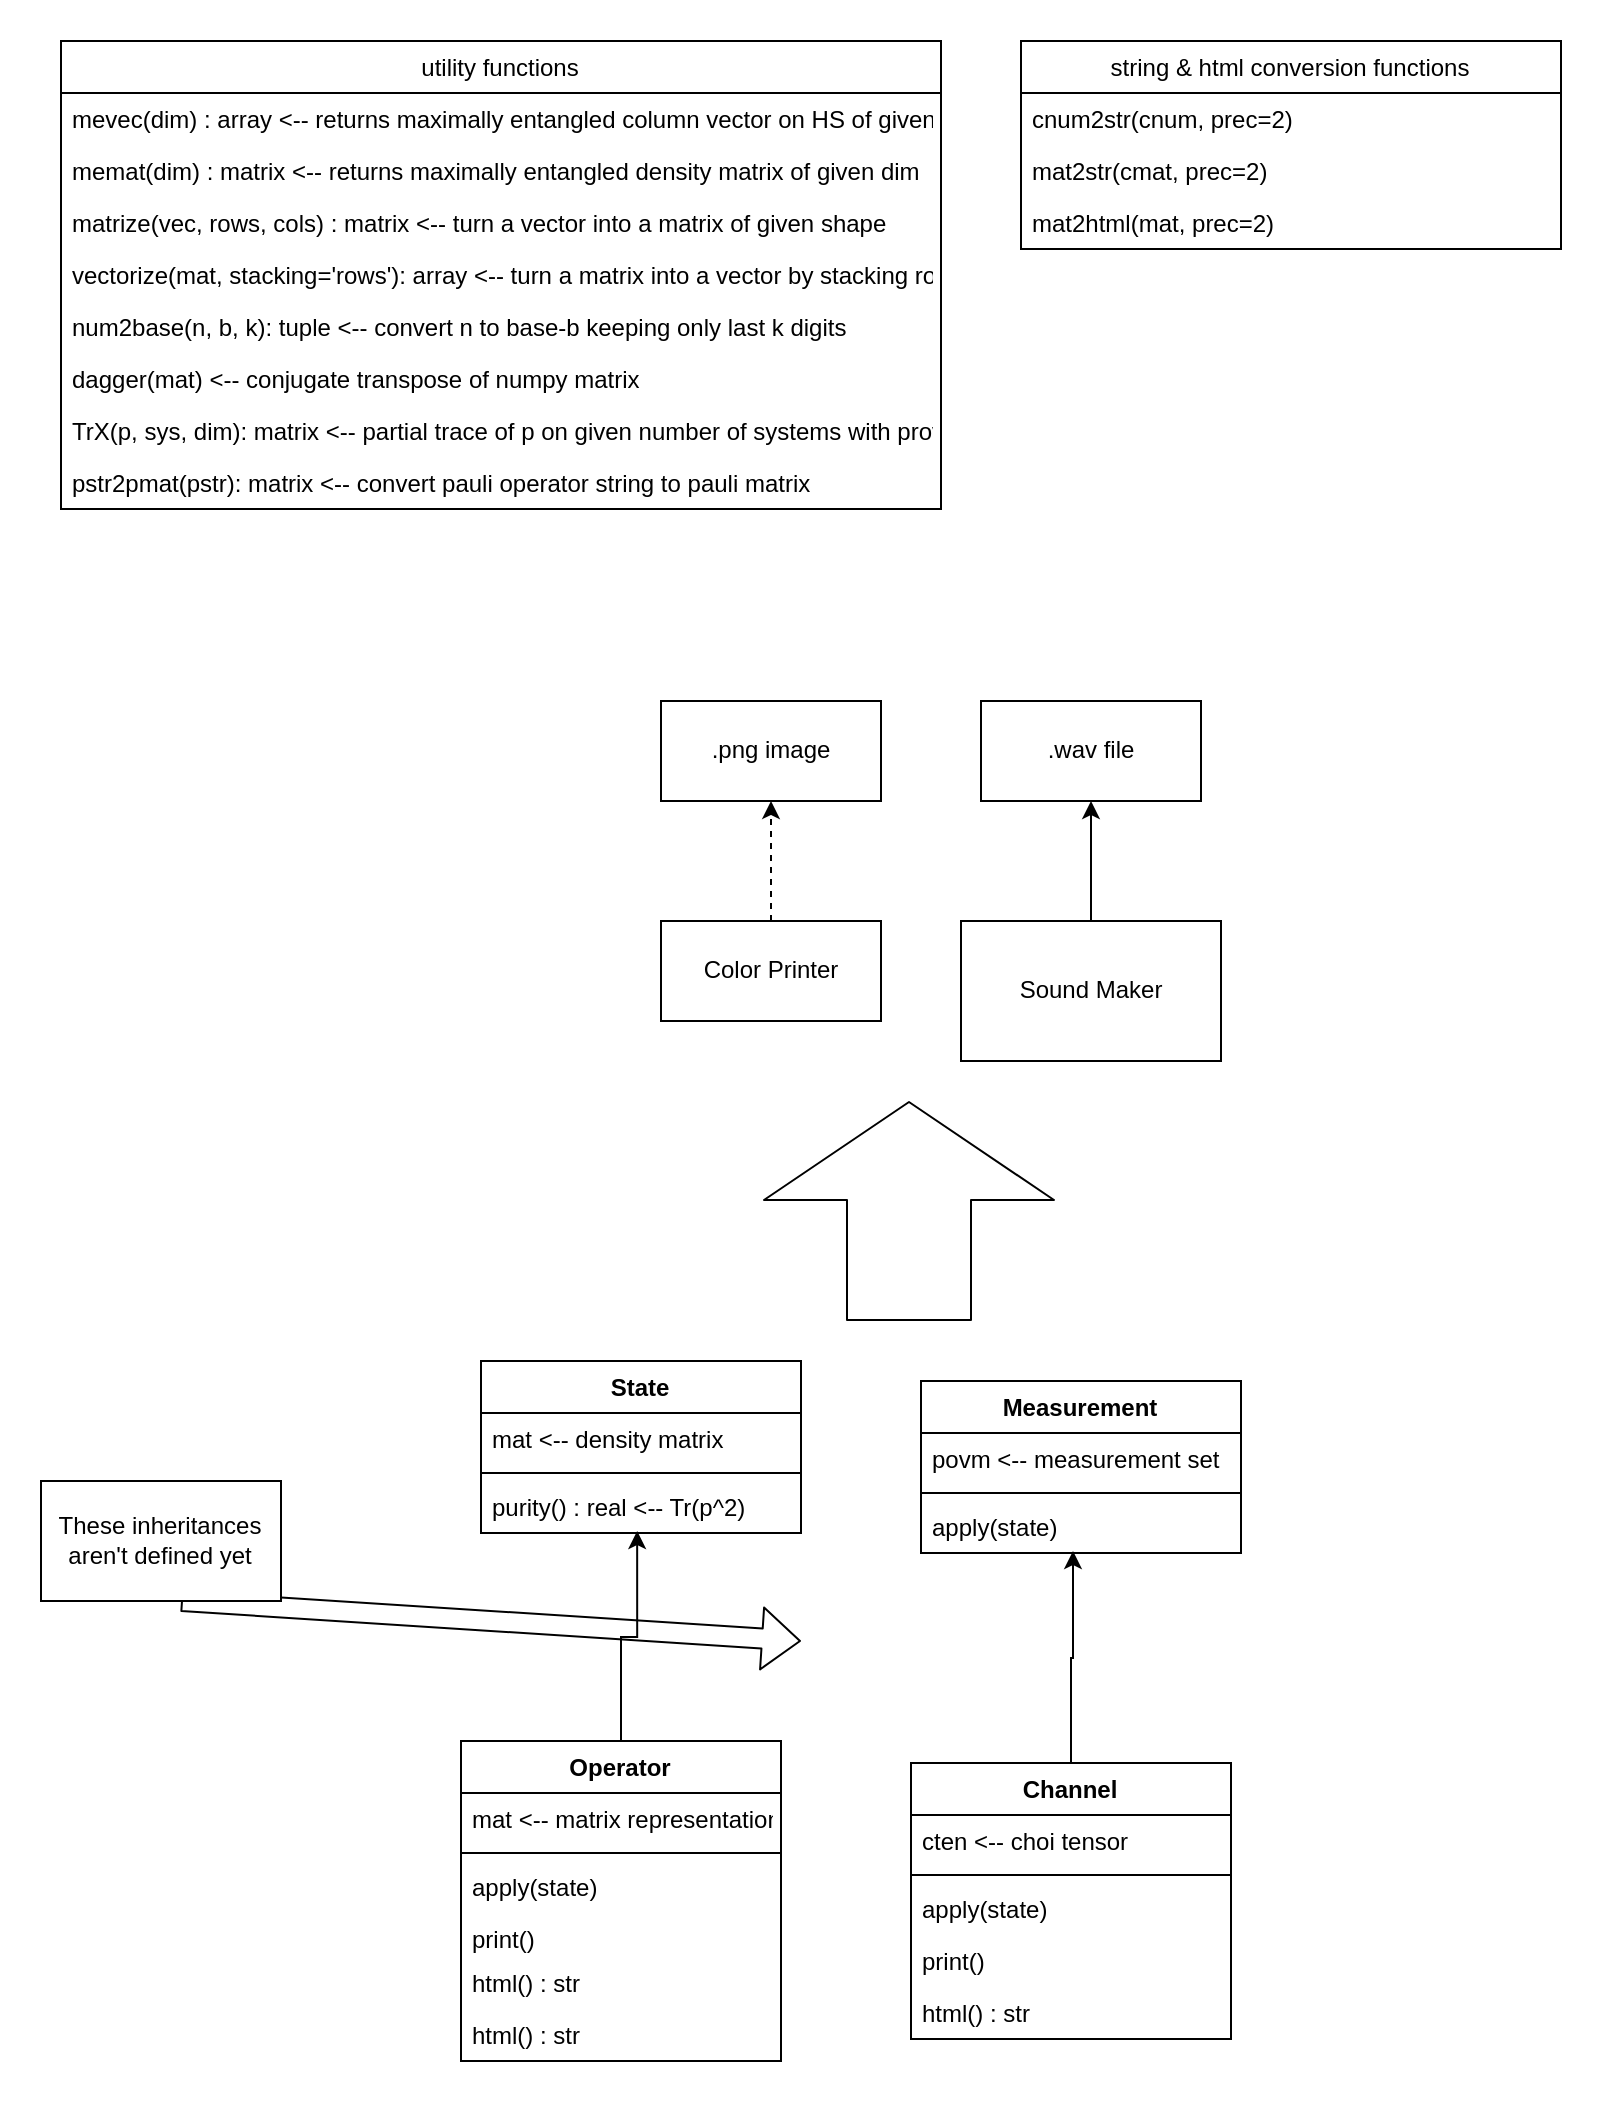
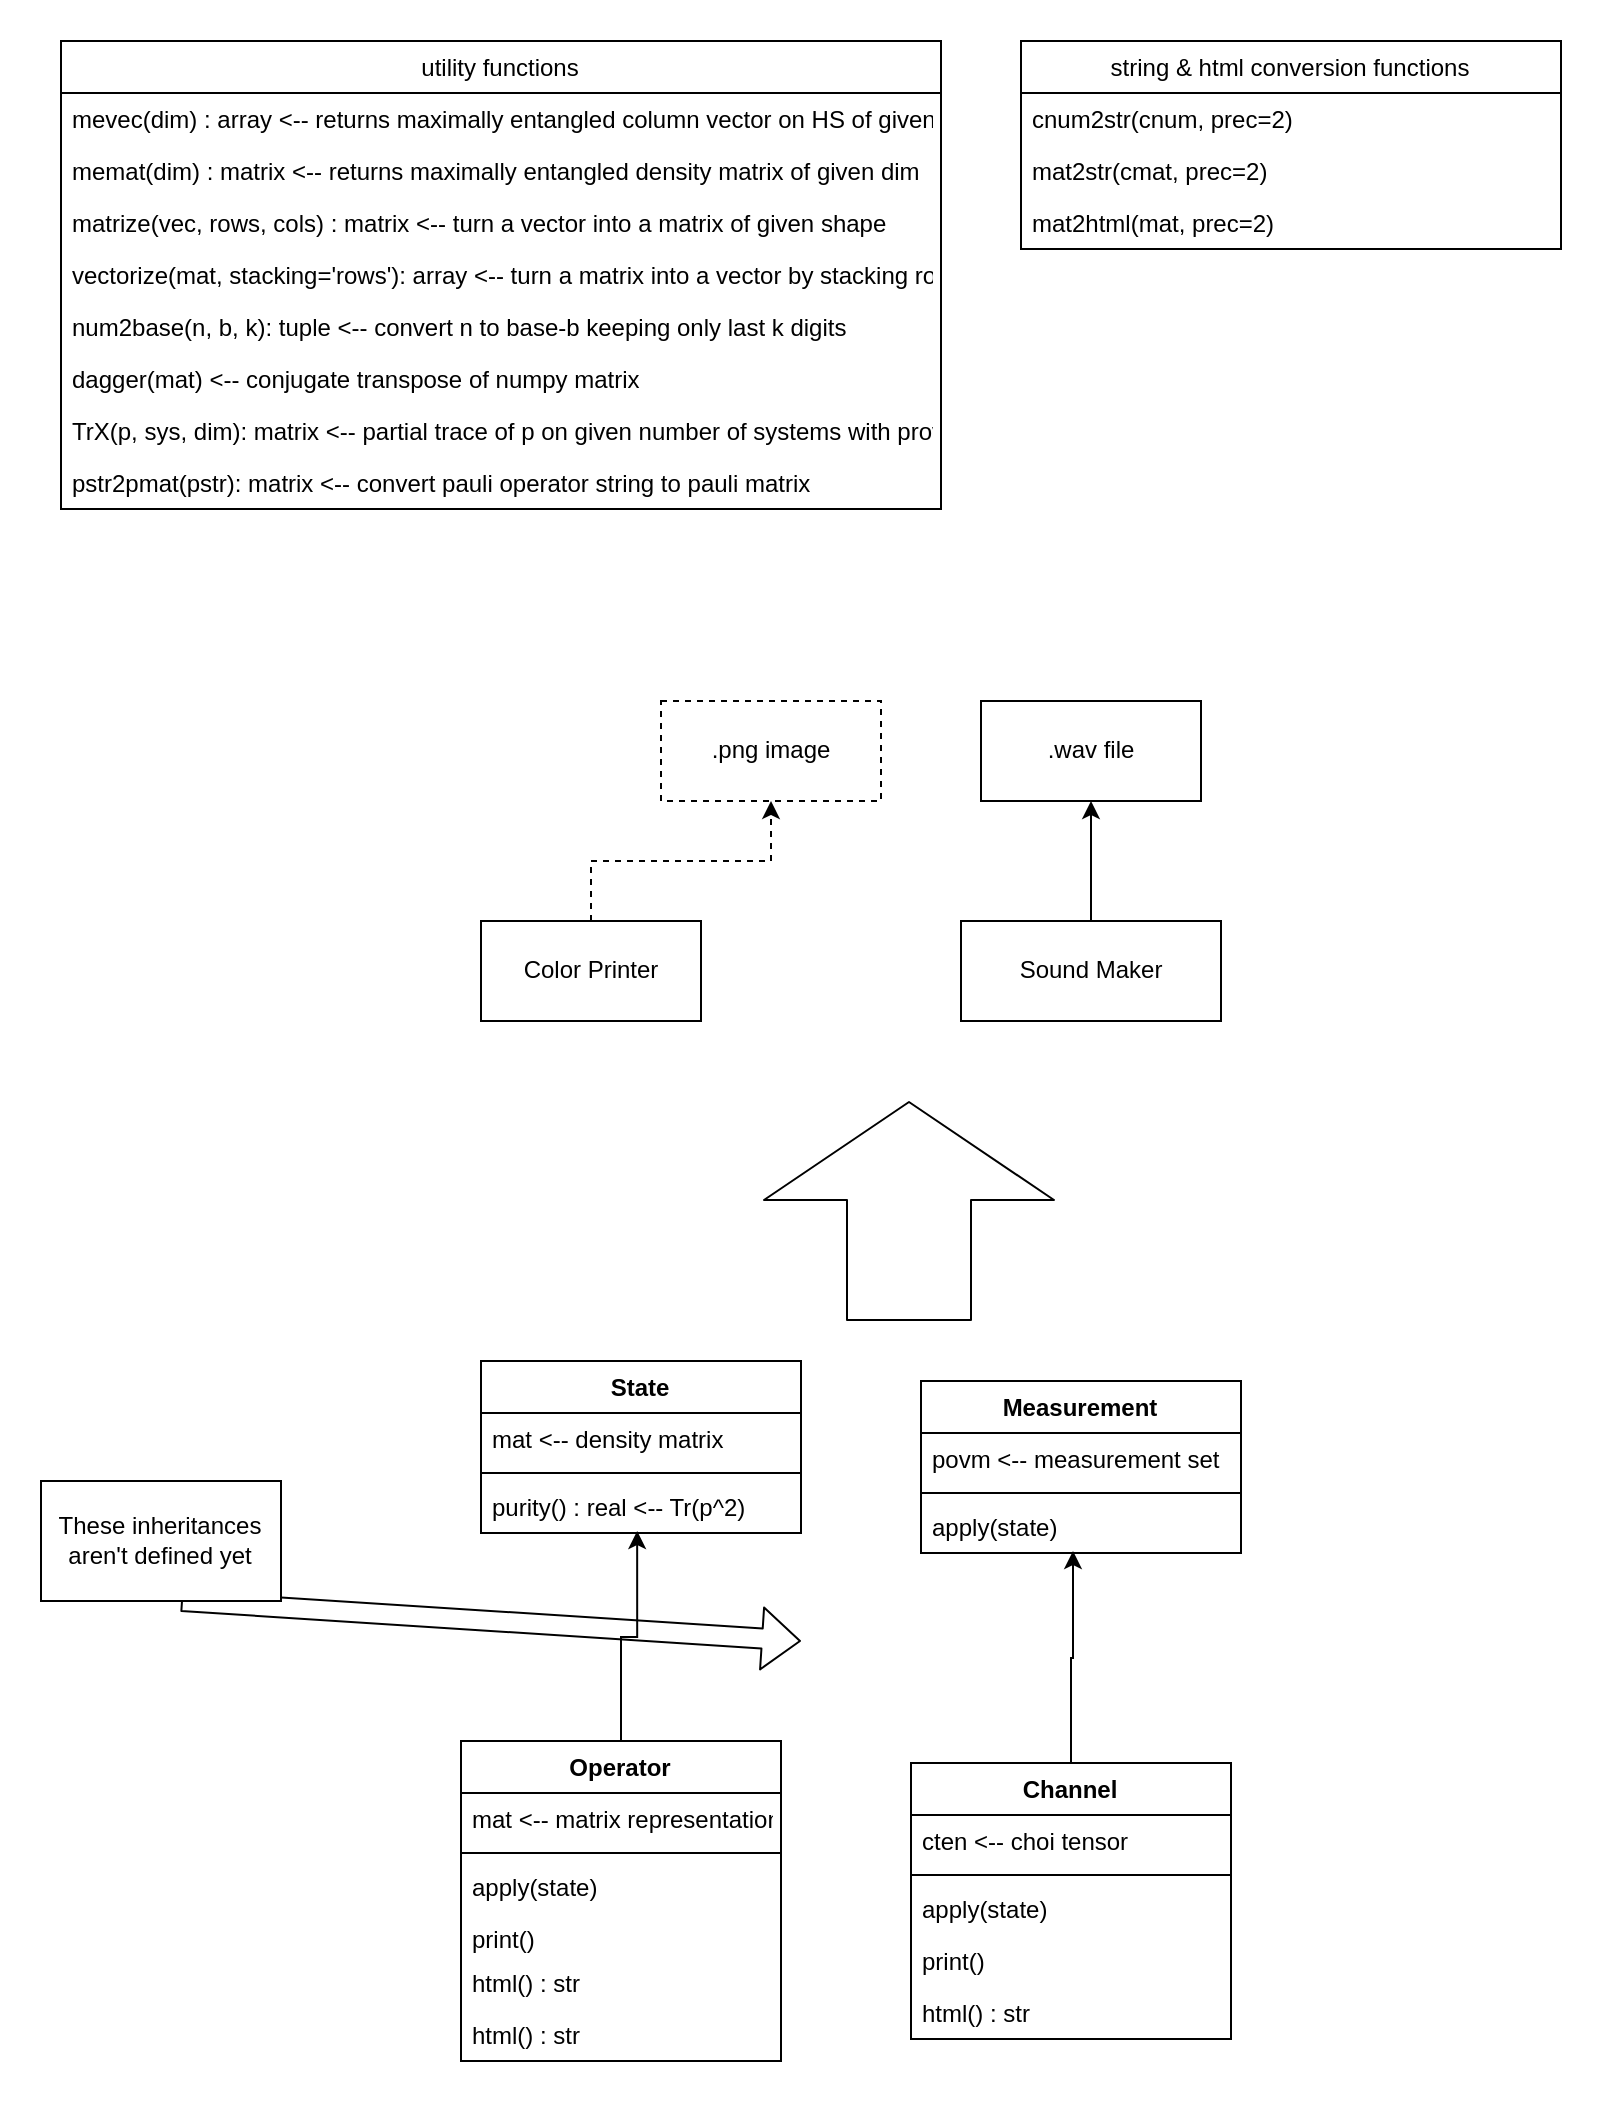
node ".png image": style solid -> dashed
node "Color Printer": moved (771, 971) -> (591, 971)
node "Sound Maker": size 260x140 -> 260x100
